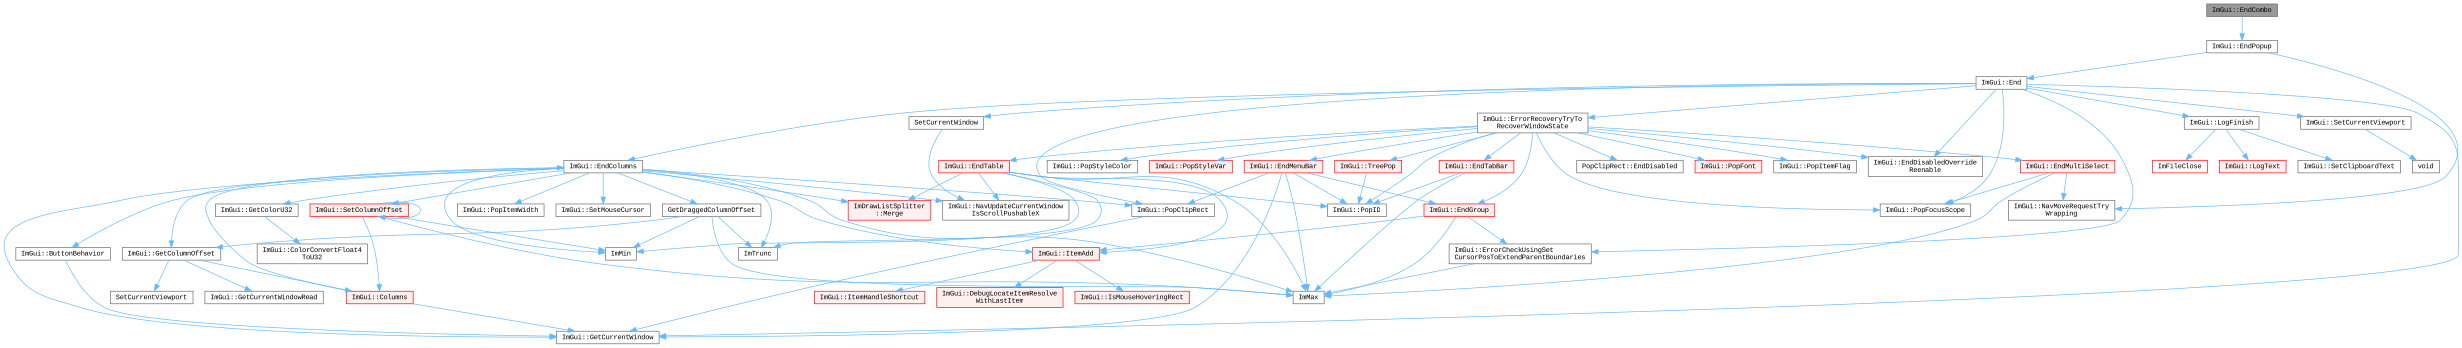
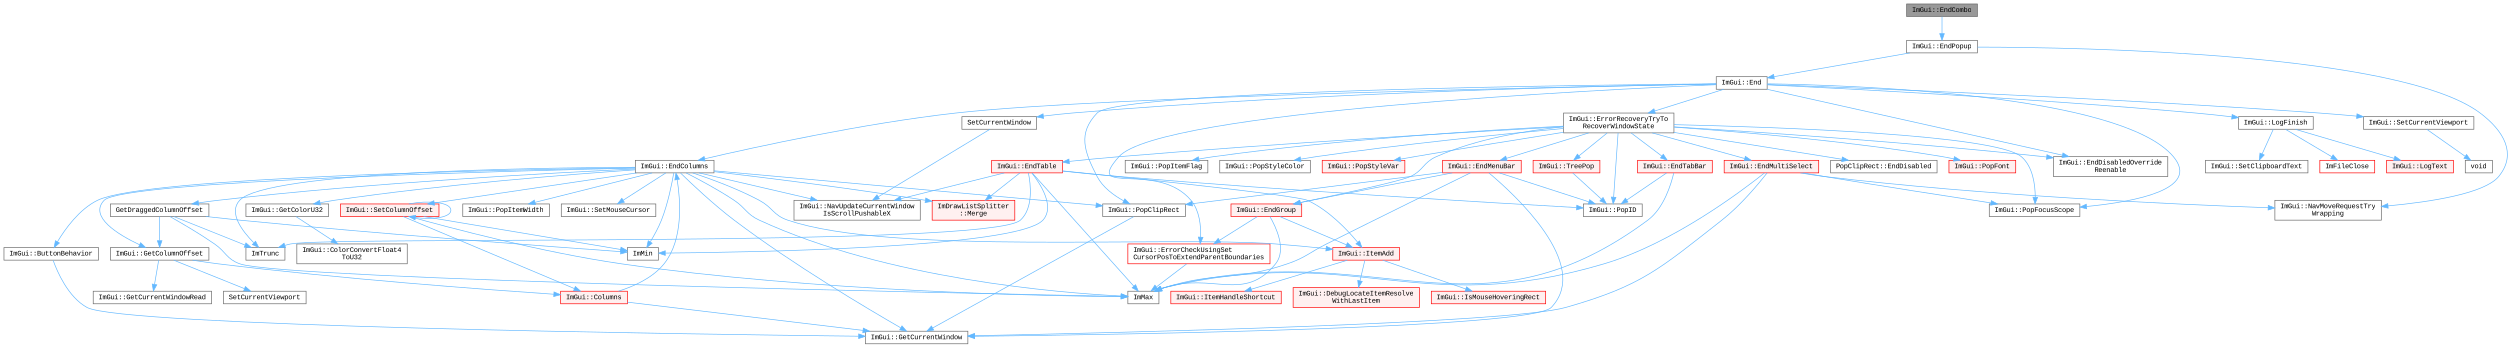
node "ImGui::ErrorCheckUsingSet CursorPosToExtendParentBoundaries": color grey40 -> red
edge "ImGui::End" -> "ImGui::GetCurrentWindow": now "ImGui::EndMultiSelect" -> "ImGui::GetCurrentWindow"
